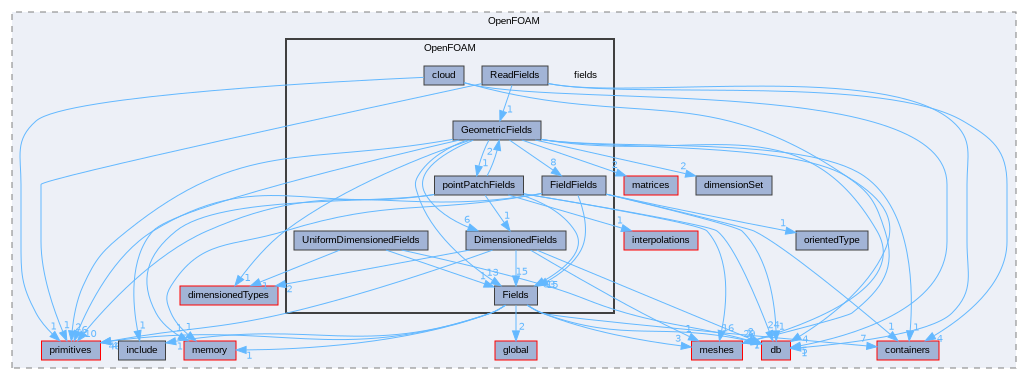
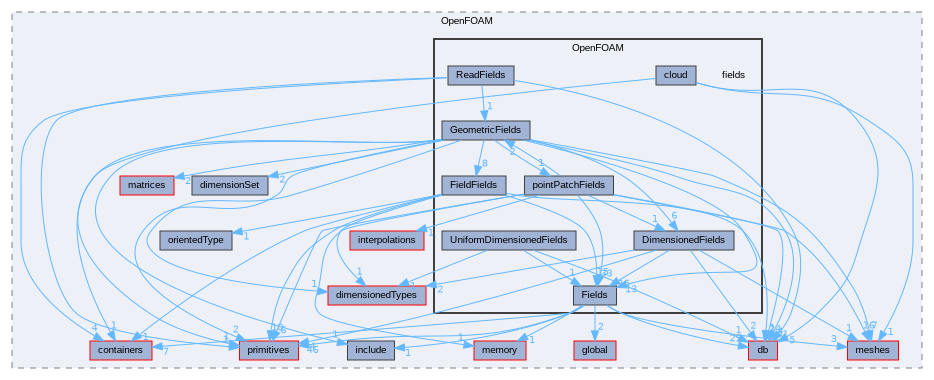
edge "FieldFields" -> "memory": now "FieldFields" -> "dimensionedTypes"
